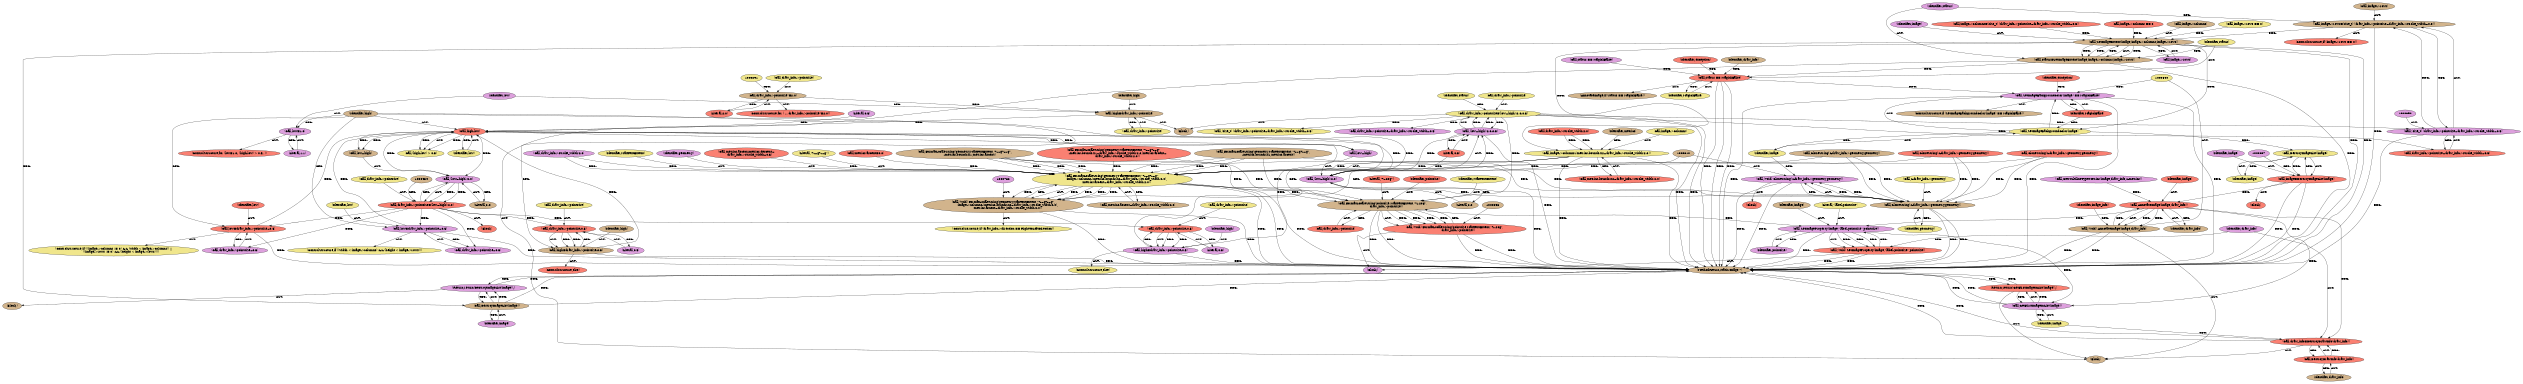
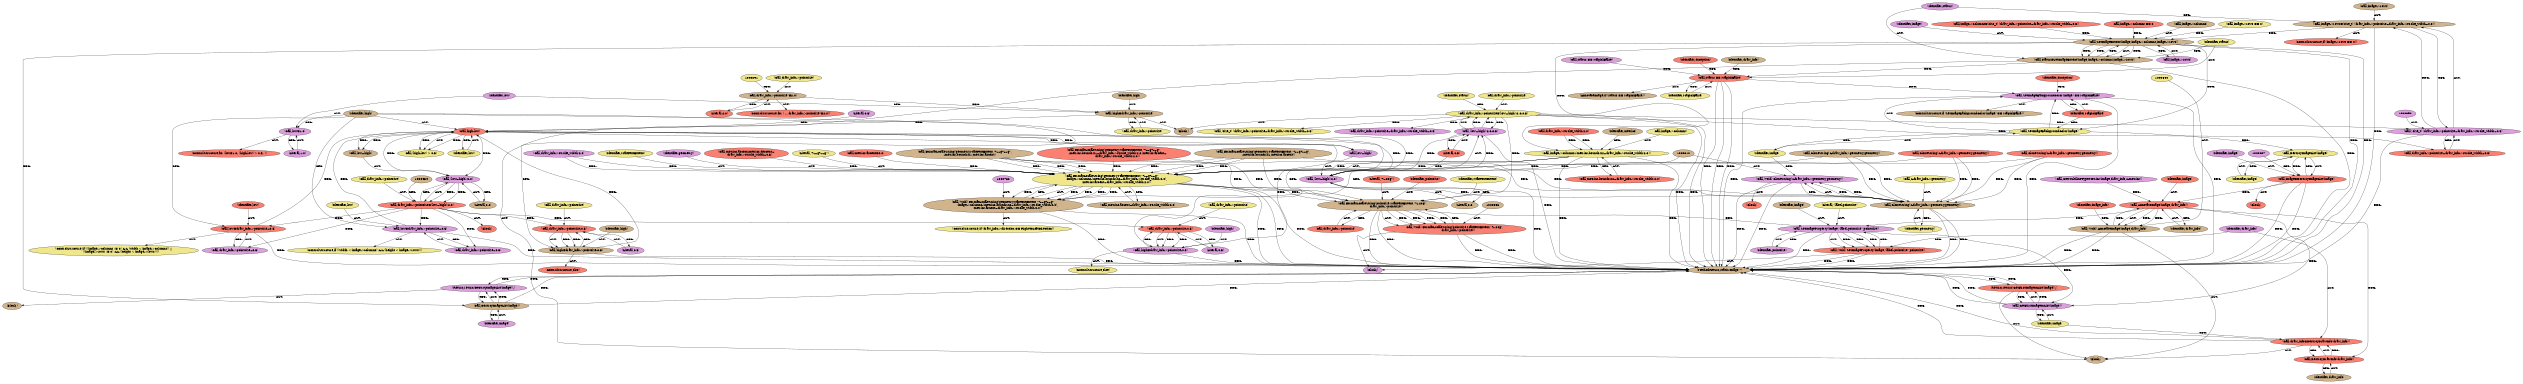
edge "1000840" -> "(Call,SetImageBackgroundColor(image) == MagickFalse)": removed, label "CFG:"
node "(Literal,1.1)": label "(Literal,1.1)" -> "(Literal,1.0)"
edge "(Call,AnnotateImage(image,draw_info))" -> "(Call,draw_info=DestroyDrawInfo(draw_info))": now "(Call,AnnotateImage(image,draw_info))" -> "(Call,DestroyDrawInfo(draw_info))"
